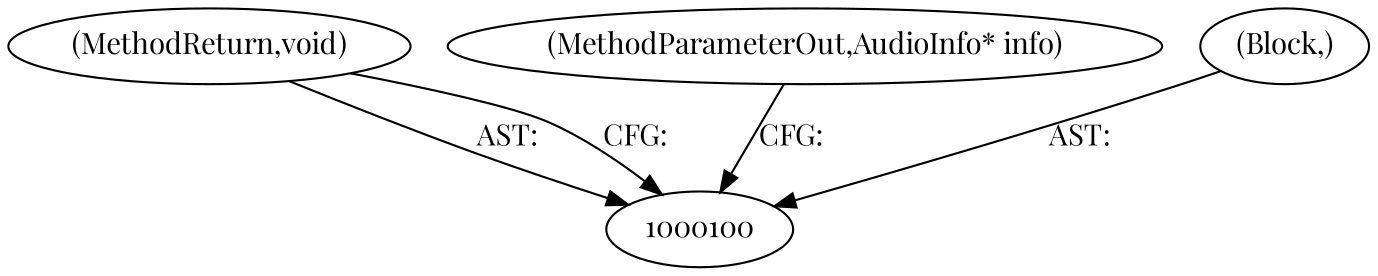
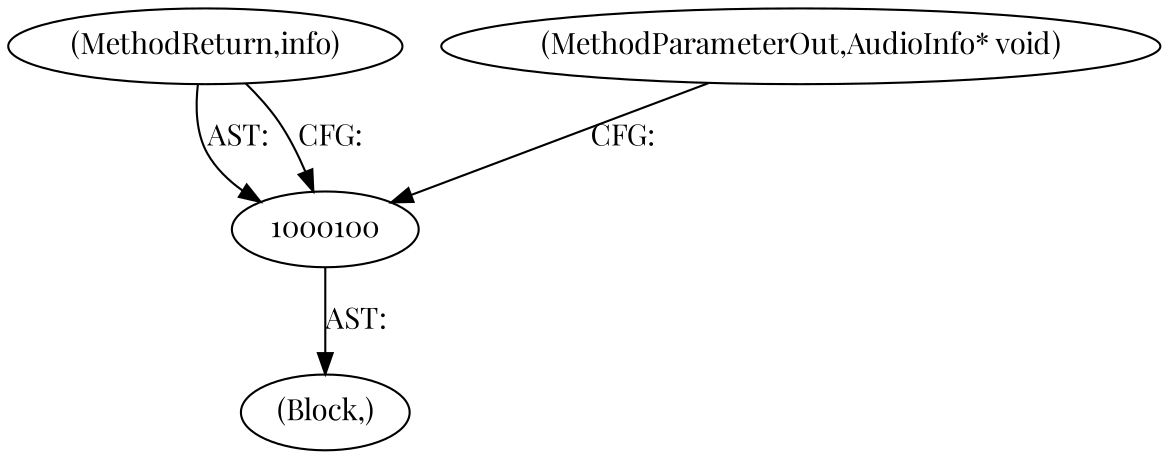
node "(MethodReturn,void)": label "(MethodReturn,void)" -> "(MethodReturn,info)"
node "(MethodParameterOut,AudioInfo* info)": label "(MethodParameterOut,AudioInfo* info)" -> "(MethodParameterOut,AudioInfo* void)"
edge "(Block,)" -> "1000100": reversed
